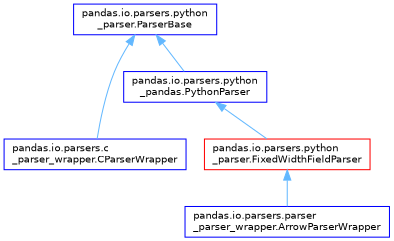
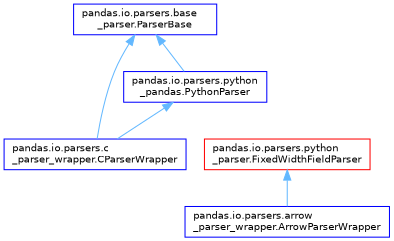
node "pandas.io.parsers.python _parser.ParserBase": label "pandas.io.parsers.python _parser.ParserBase" -> "pandas.io.parsers.base _parser.ParserBase"
edge "pandas.io.parsers.python _parser.FixedWidthFieldParser" -> "pandas.io.parsers.python _pandas.PythonParser": now "pandas.io.parsers.c _parser_wrapper.CParserWrapper" -> "pandas.io.parsers.python _pandas.PythonParser"
node "pandas.io.parsers.parser _parser_wrapper.ArrowParserWrapper": label "pandas.io.parsers.parser _parser_wrapper.ArrowParserWrapper" -> "pandas.io.parsers.arrow _parser_wrapper.ArrowParserWrapper"
